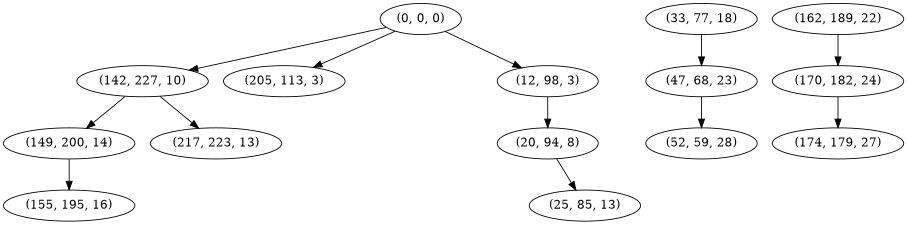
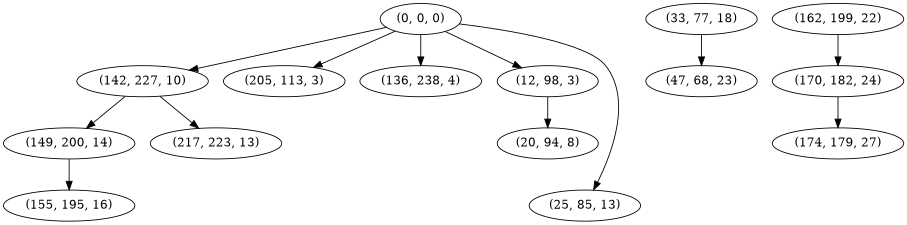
node "(162, 189, 22)": label "(162, 189, 22)" -> "(162, 199, 22)"
node "(136, 238, 4)": added
node "(52, 59, 28)": removed
edge "(20, 94, 8)" -> "(25, 85, 13)": now "(0, 0, 0)" -> "(25, 85, 13)"
